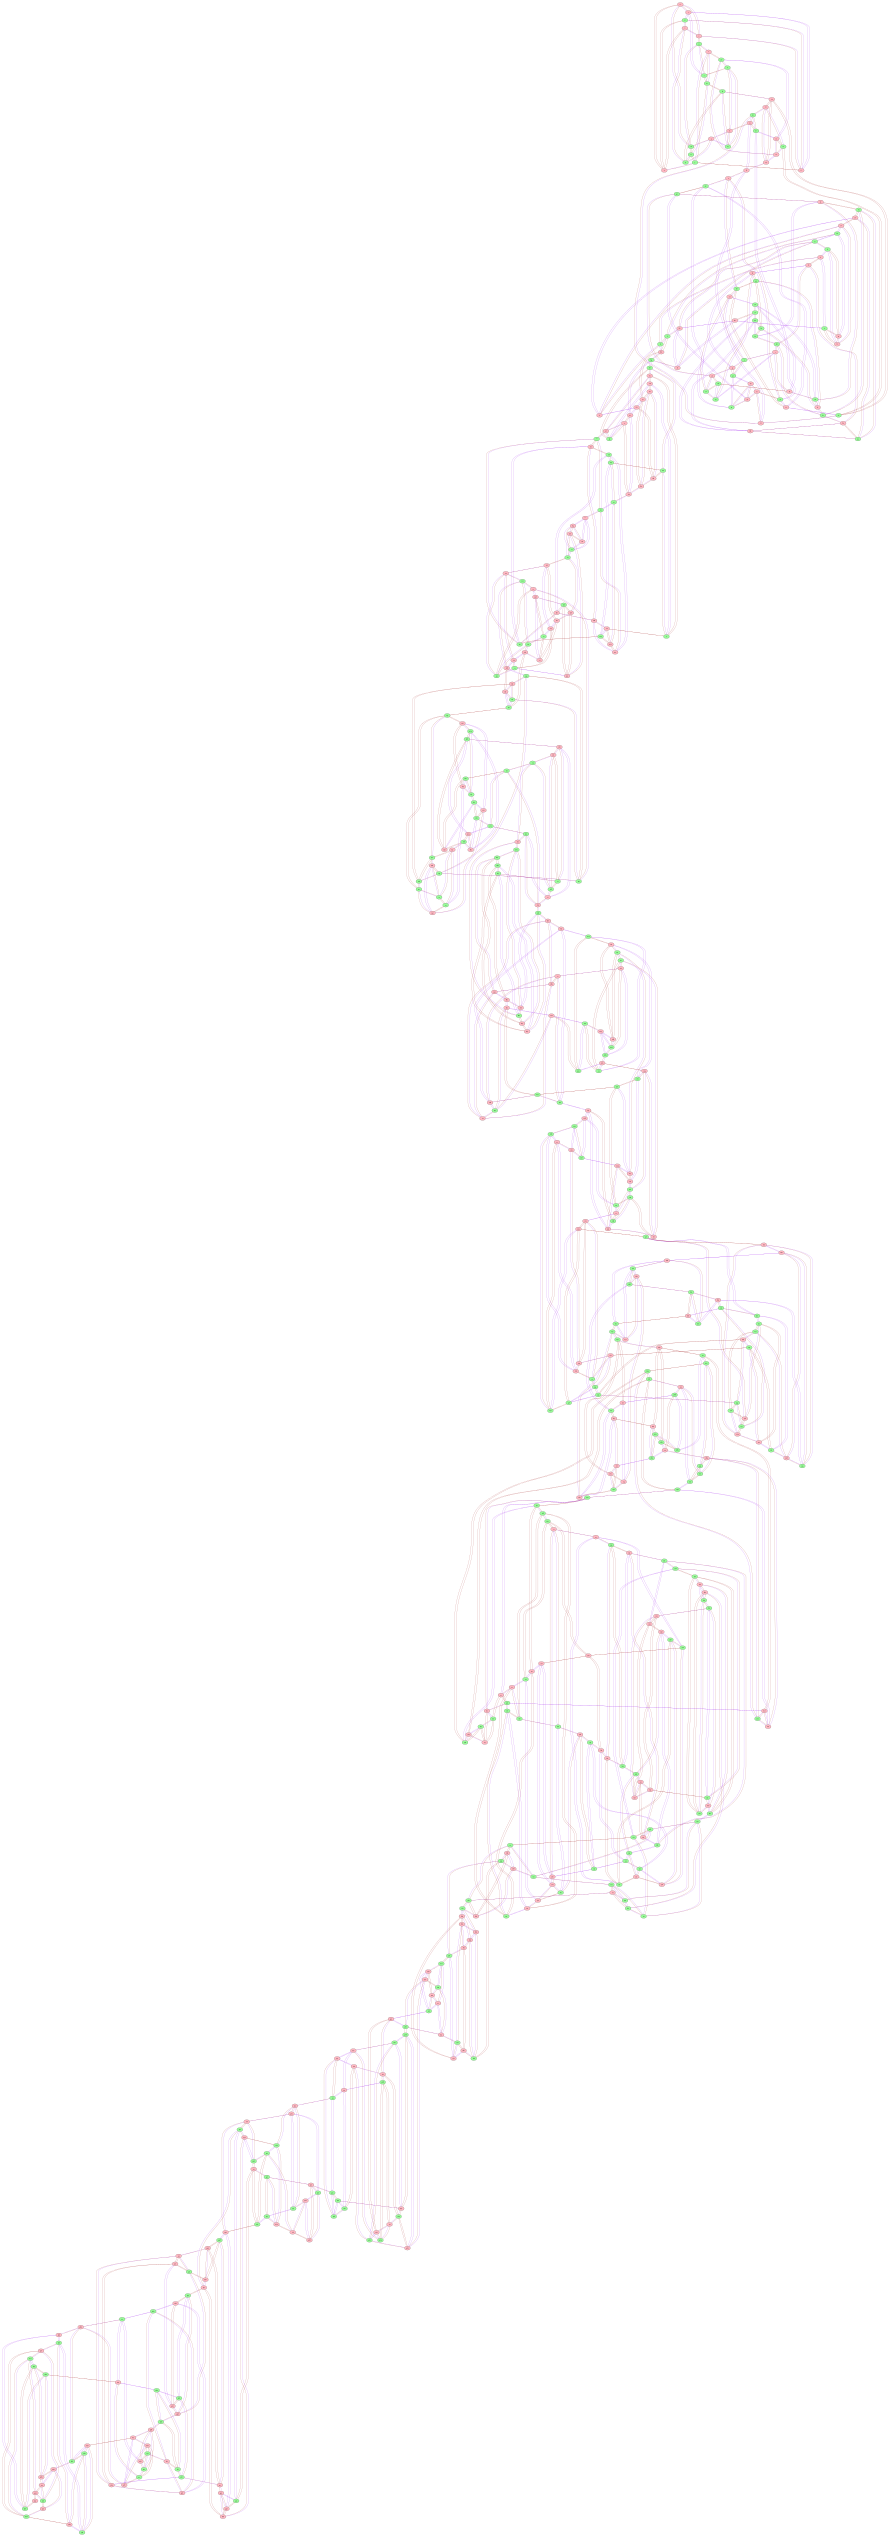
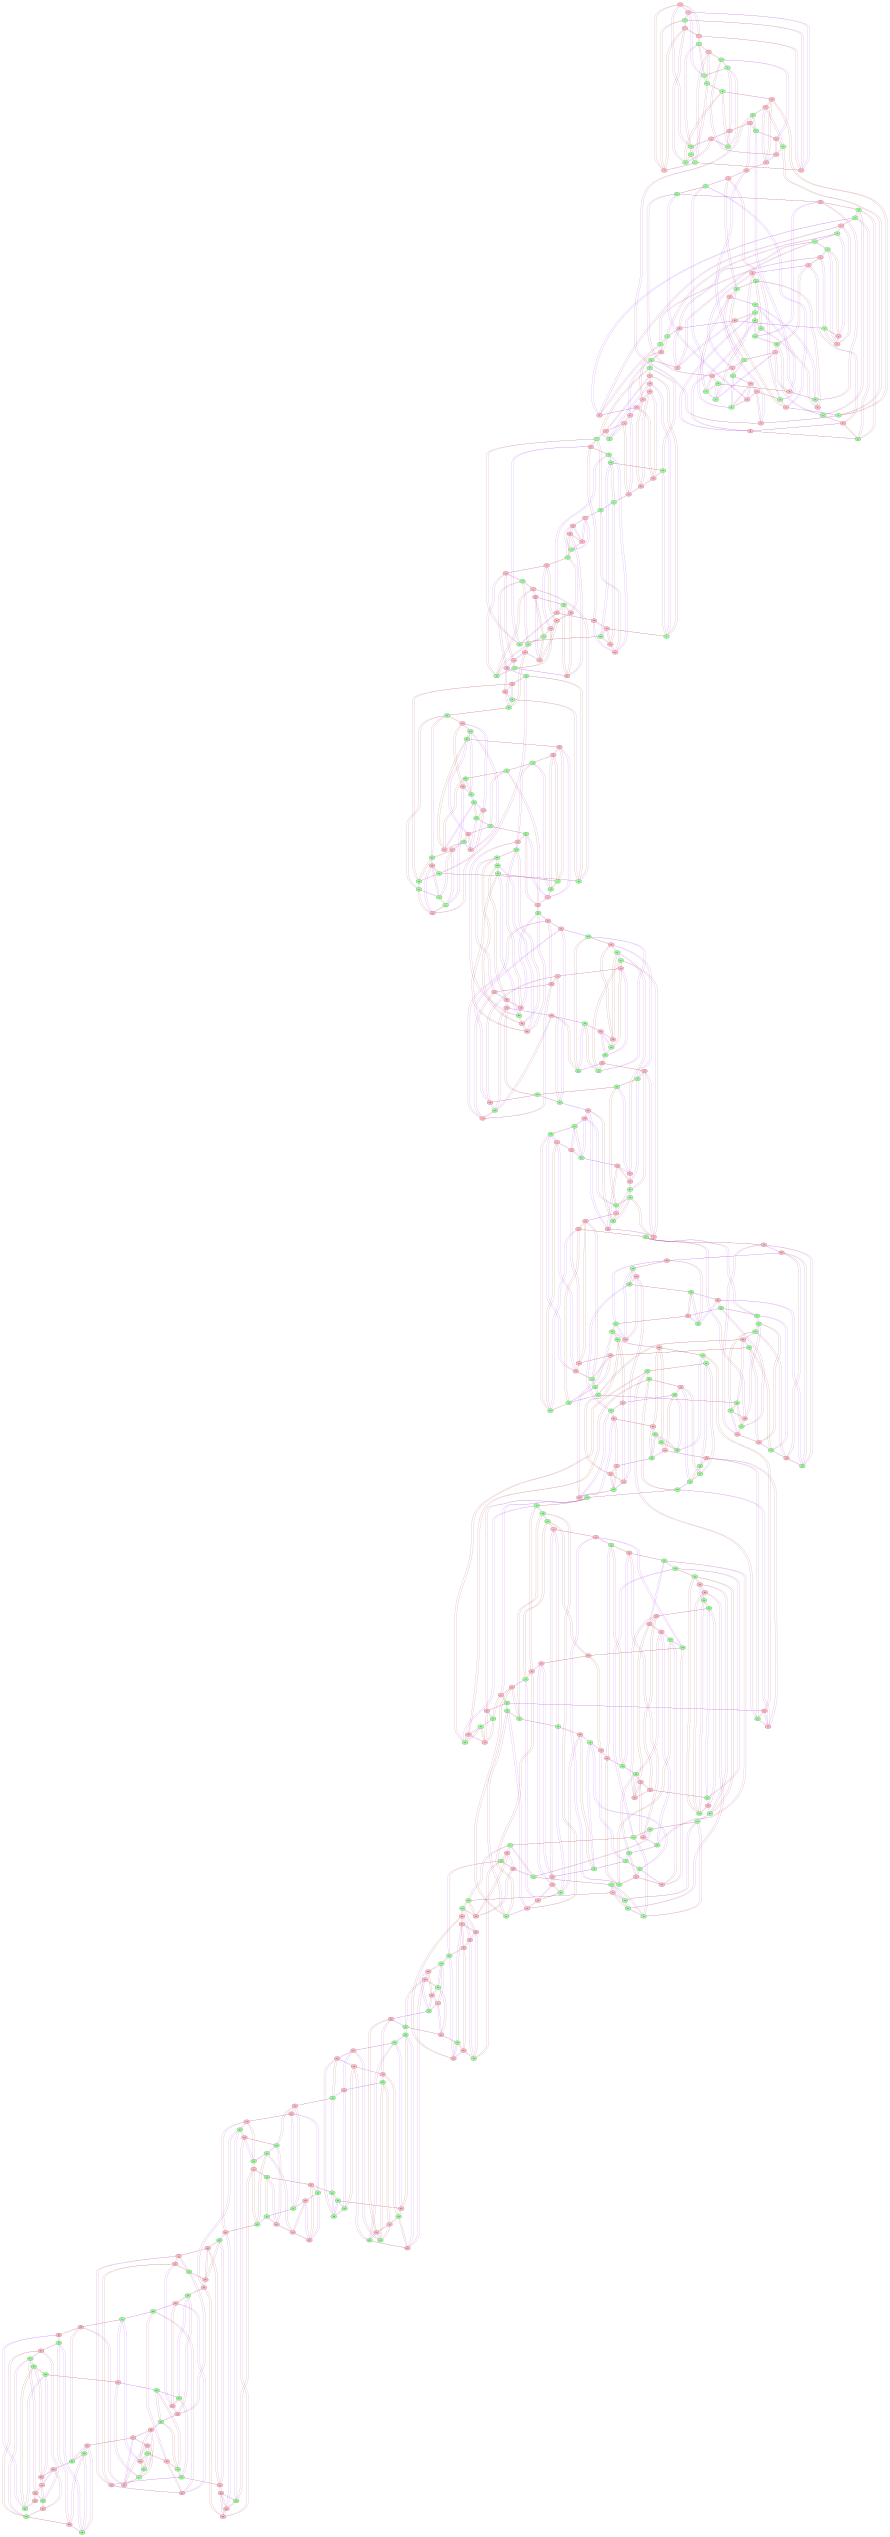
node "70": fillcolor lightpink -> palegreen
